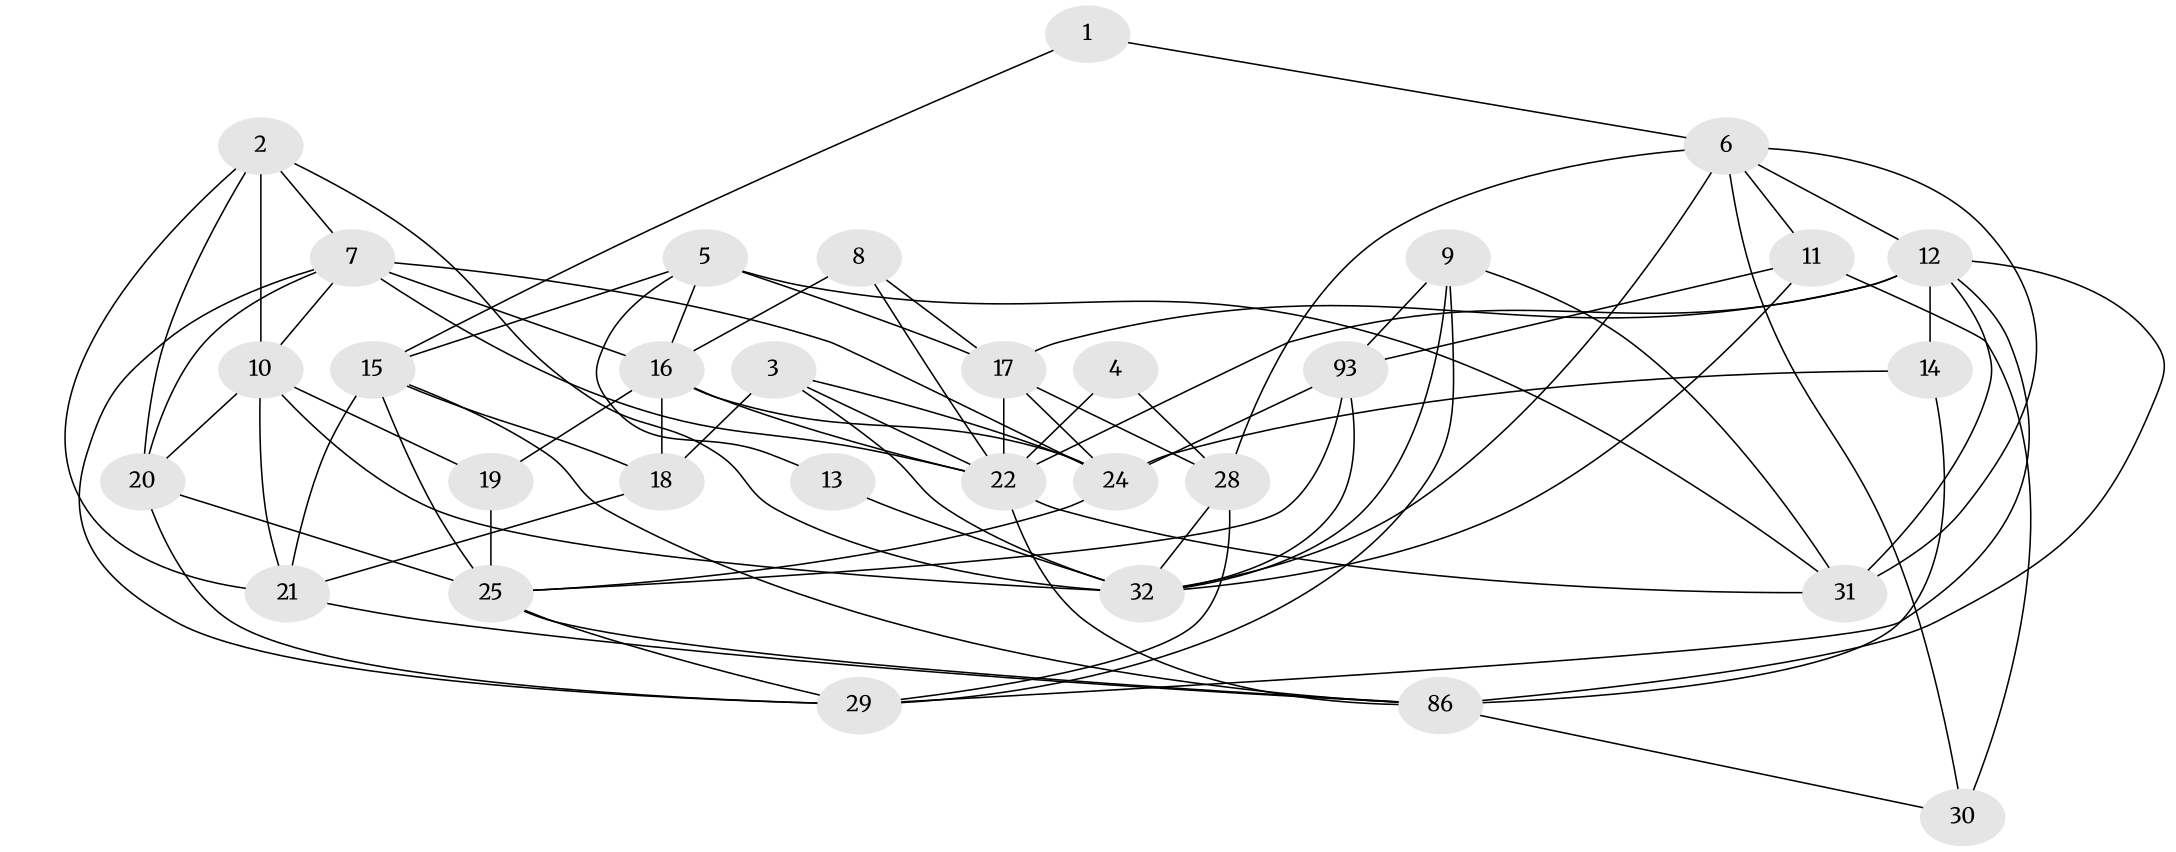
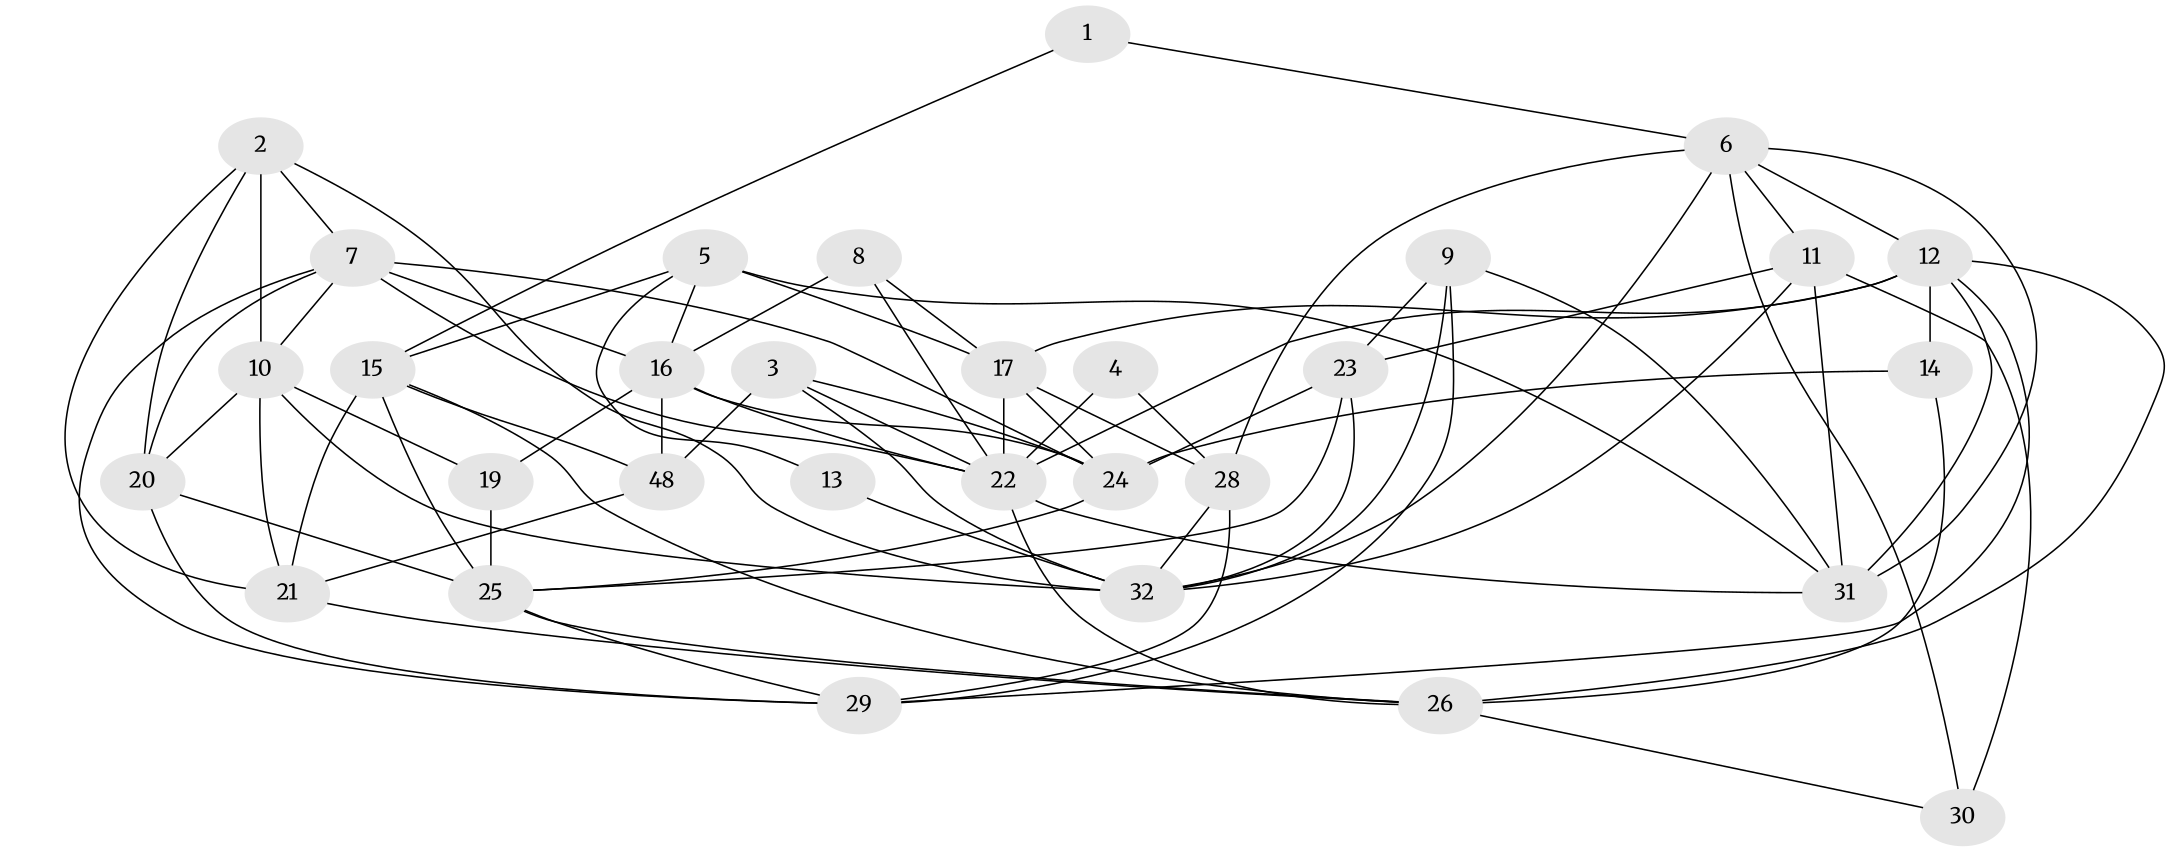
node "93": label "93" -> "23"
edge "11" -- "31": added
node "18": label "18" -> "48"
node "86": label "86" -> "26"
